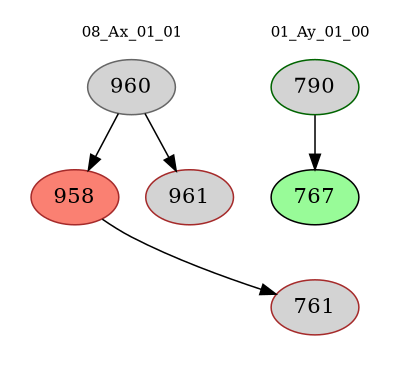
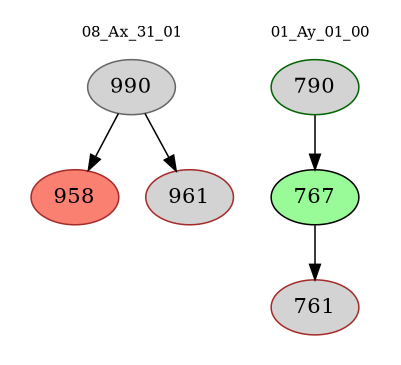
cluster "08_Ax_01_01": label "08_Ax_01_01" -> "08_Ax_31_01"
node "960": label "960" -> "990"
edge "958" -> "761": now "767" -> "761"
